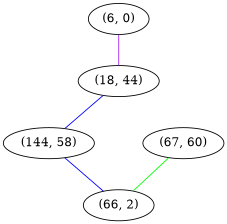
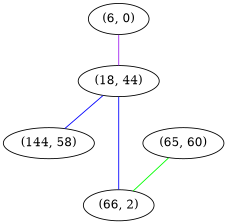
node "(67, 60)": label "(67, 60)" -> "(65, 60)"
edge "(144, 58)" -- "(66, 2)": now "(18, 44)" -- "(66, 2)"
